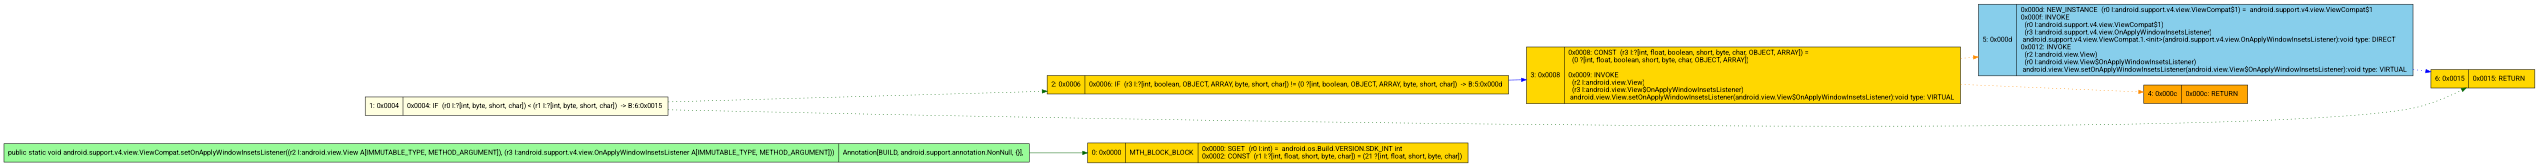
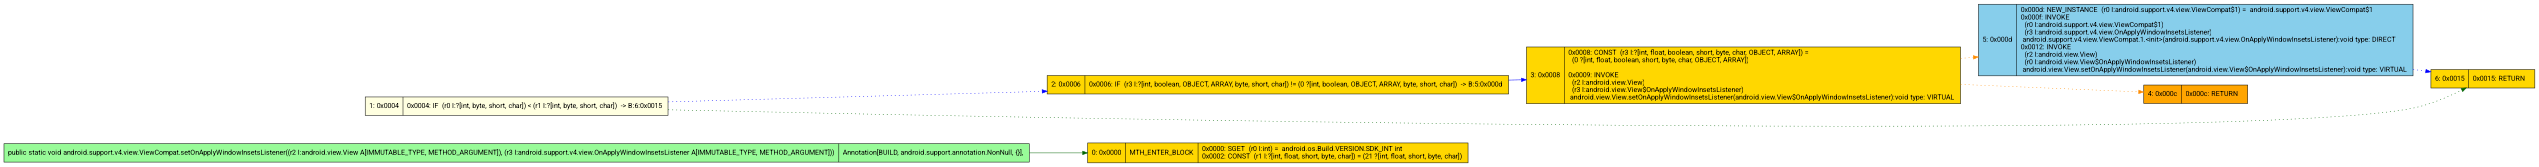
edge "1: 0x0004" -> "2: 0x0006": color darkgreen -> blue
node "0: 0x0000": text "MTH_BLOCK_BLOCK" -> "MTH_ENTER_BLOCK"
